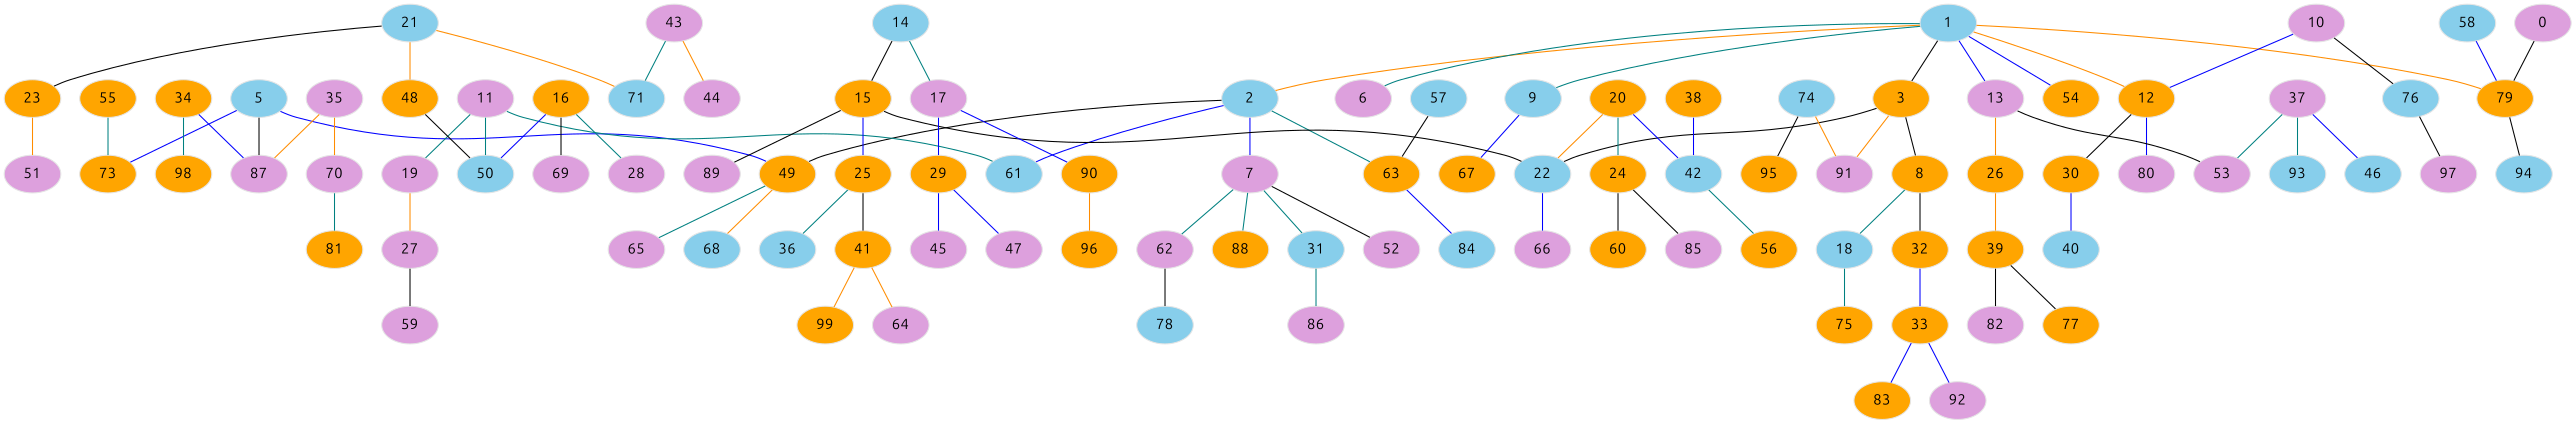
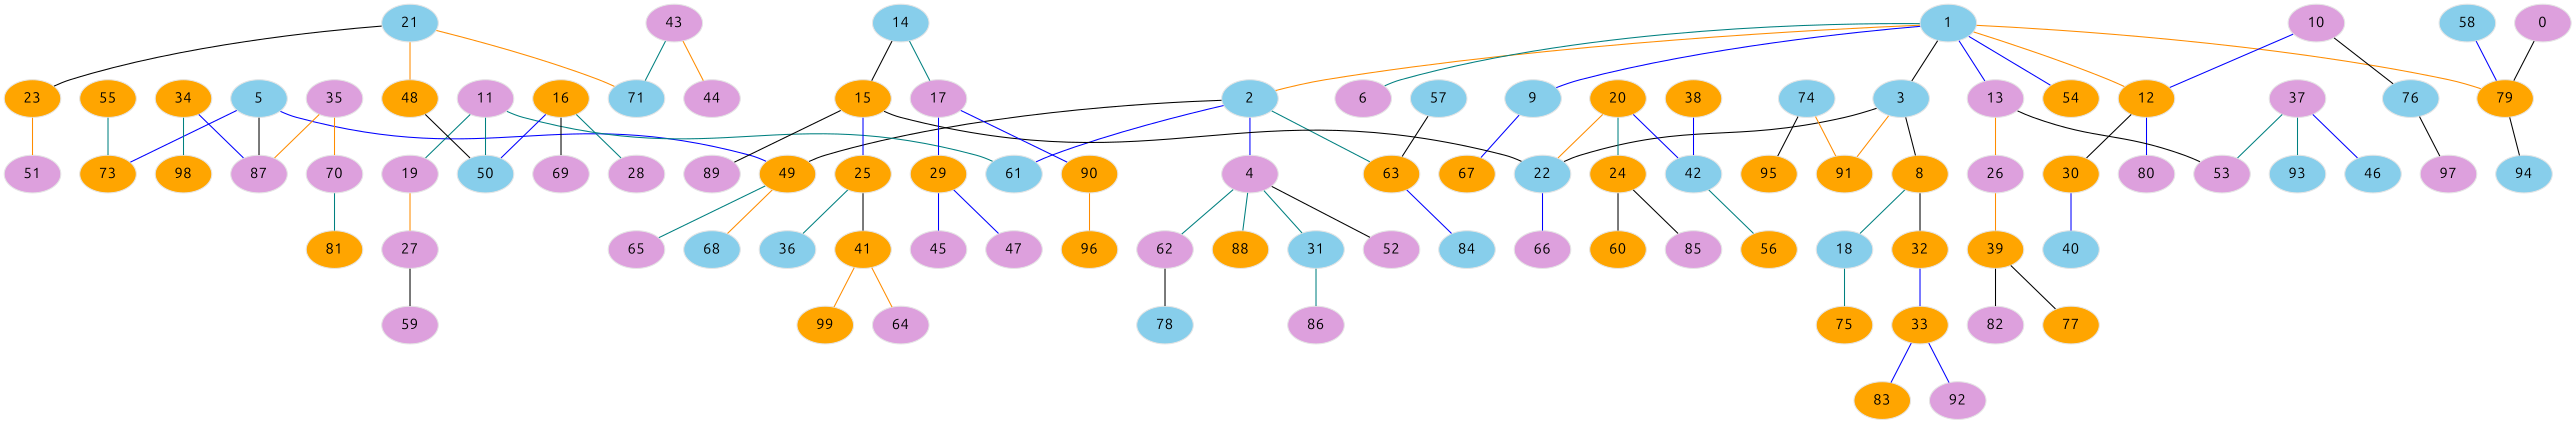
edge "1" -- "9": color teal -> blue
node "3": fillcolor orange -> skyblue
node "7": label "7" -> "4"
node "91": fillcolor plum -> orange
node "26": fillcolor orange -> plum
